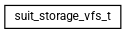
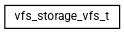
node "suit_storage_vfs_t": label "suit_storage_vfs_t" -> "vfs_storage_vfs_t"
